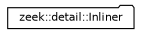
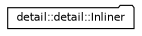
node "zeek::detail::Inliner": label "zeek::detail::Inliner" -> "detail::detail::Inliner"
